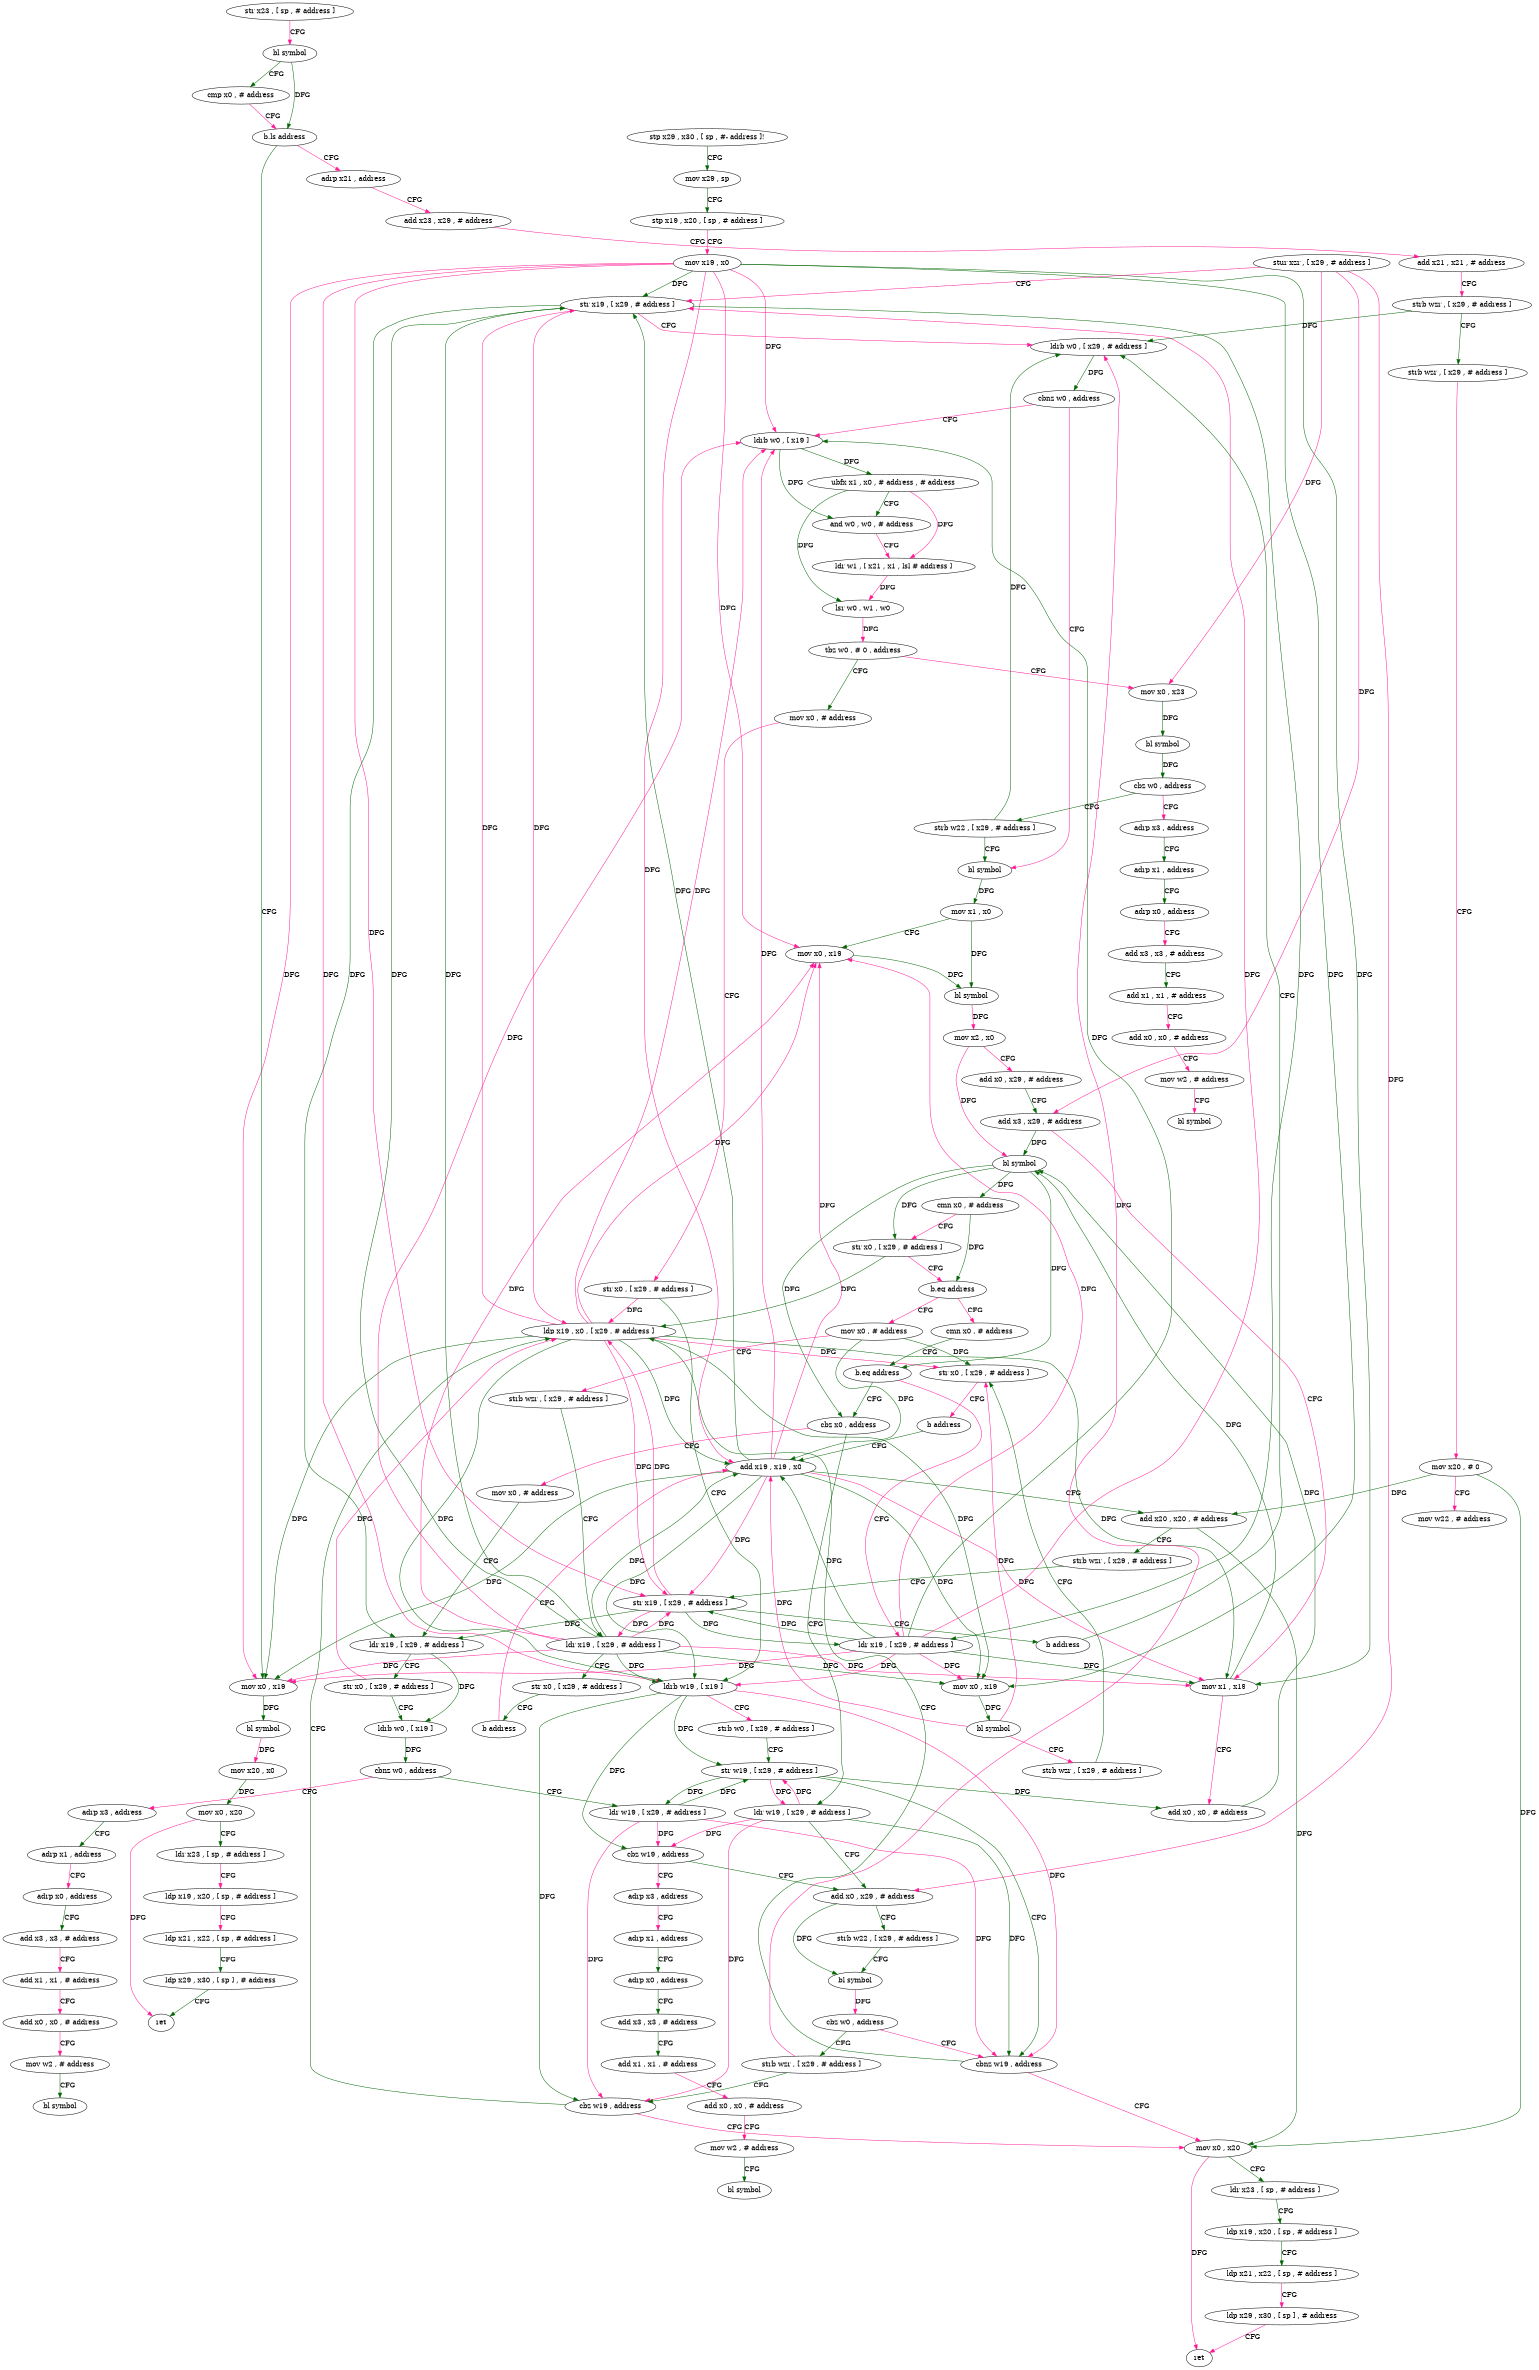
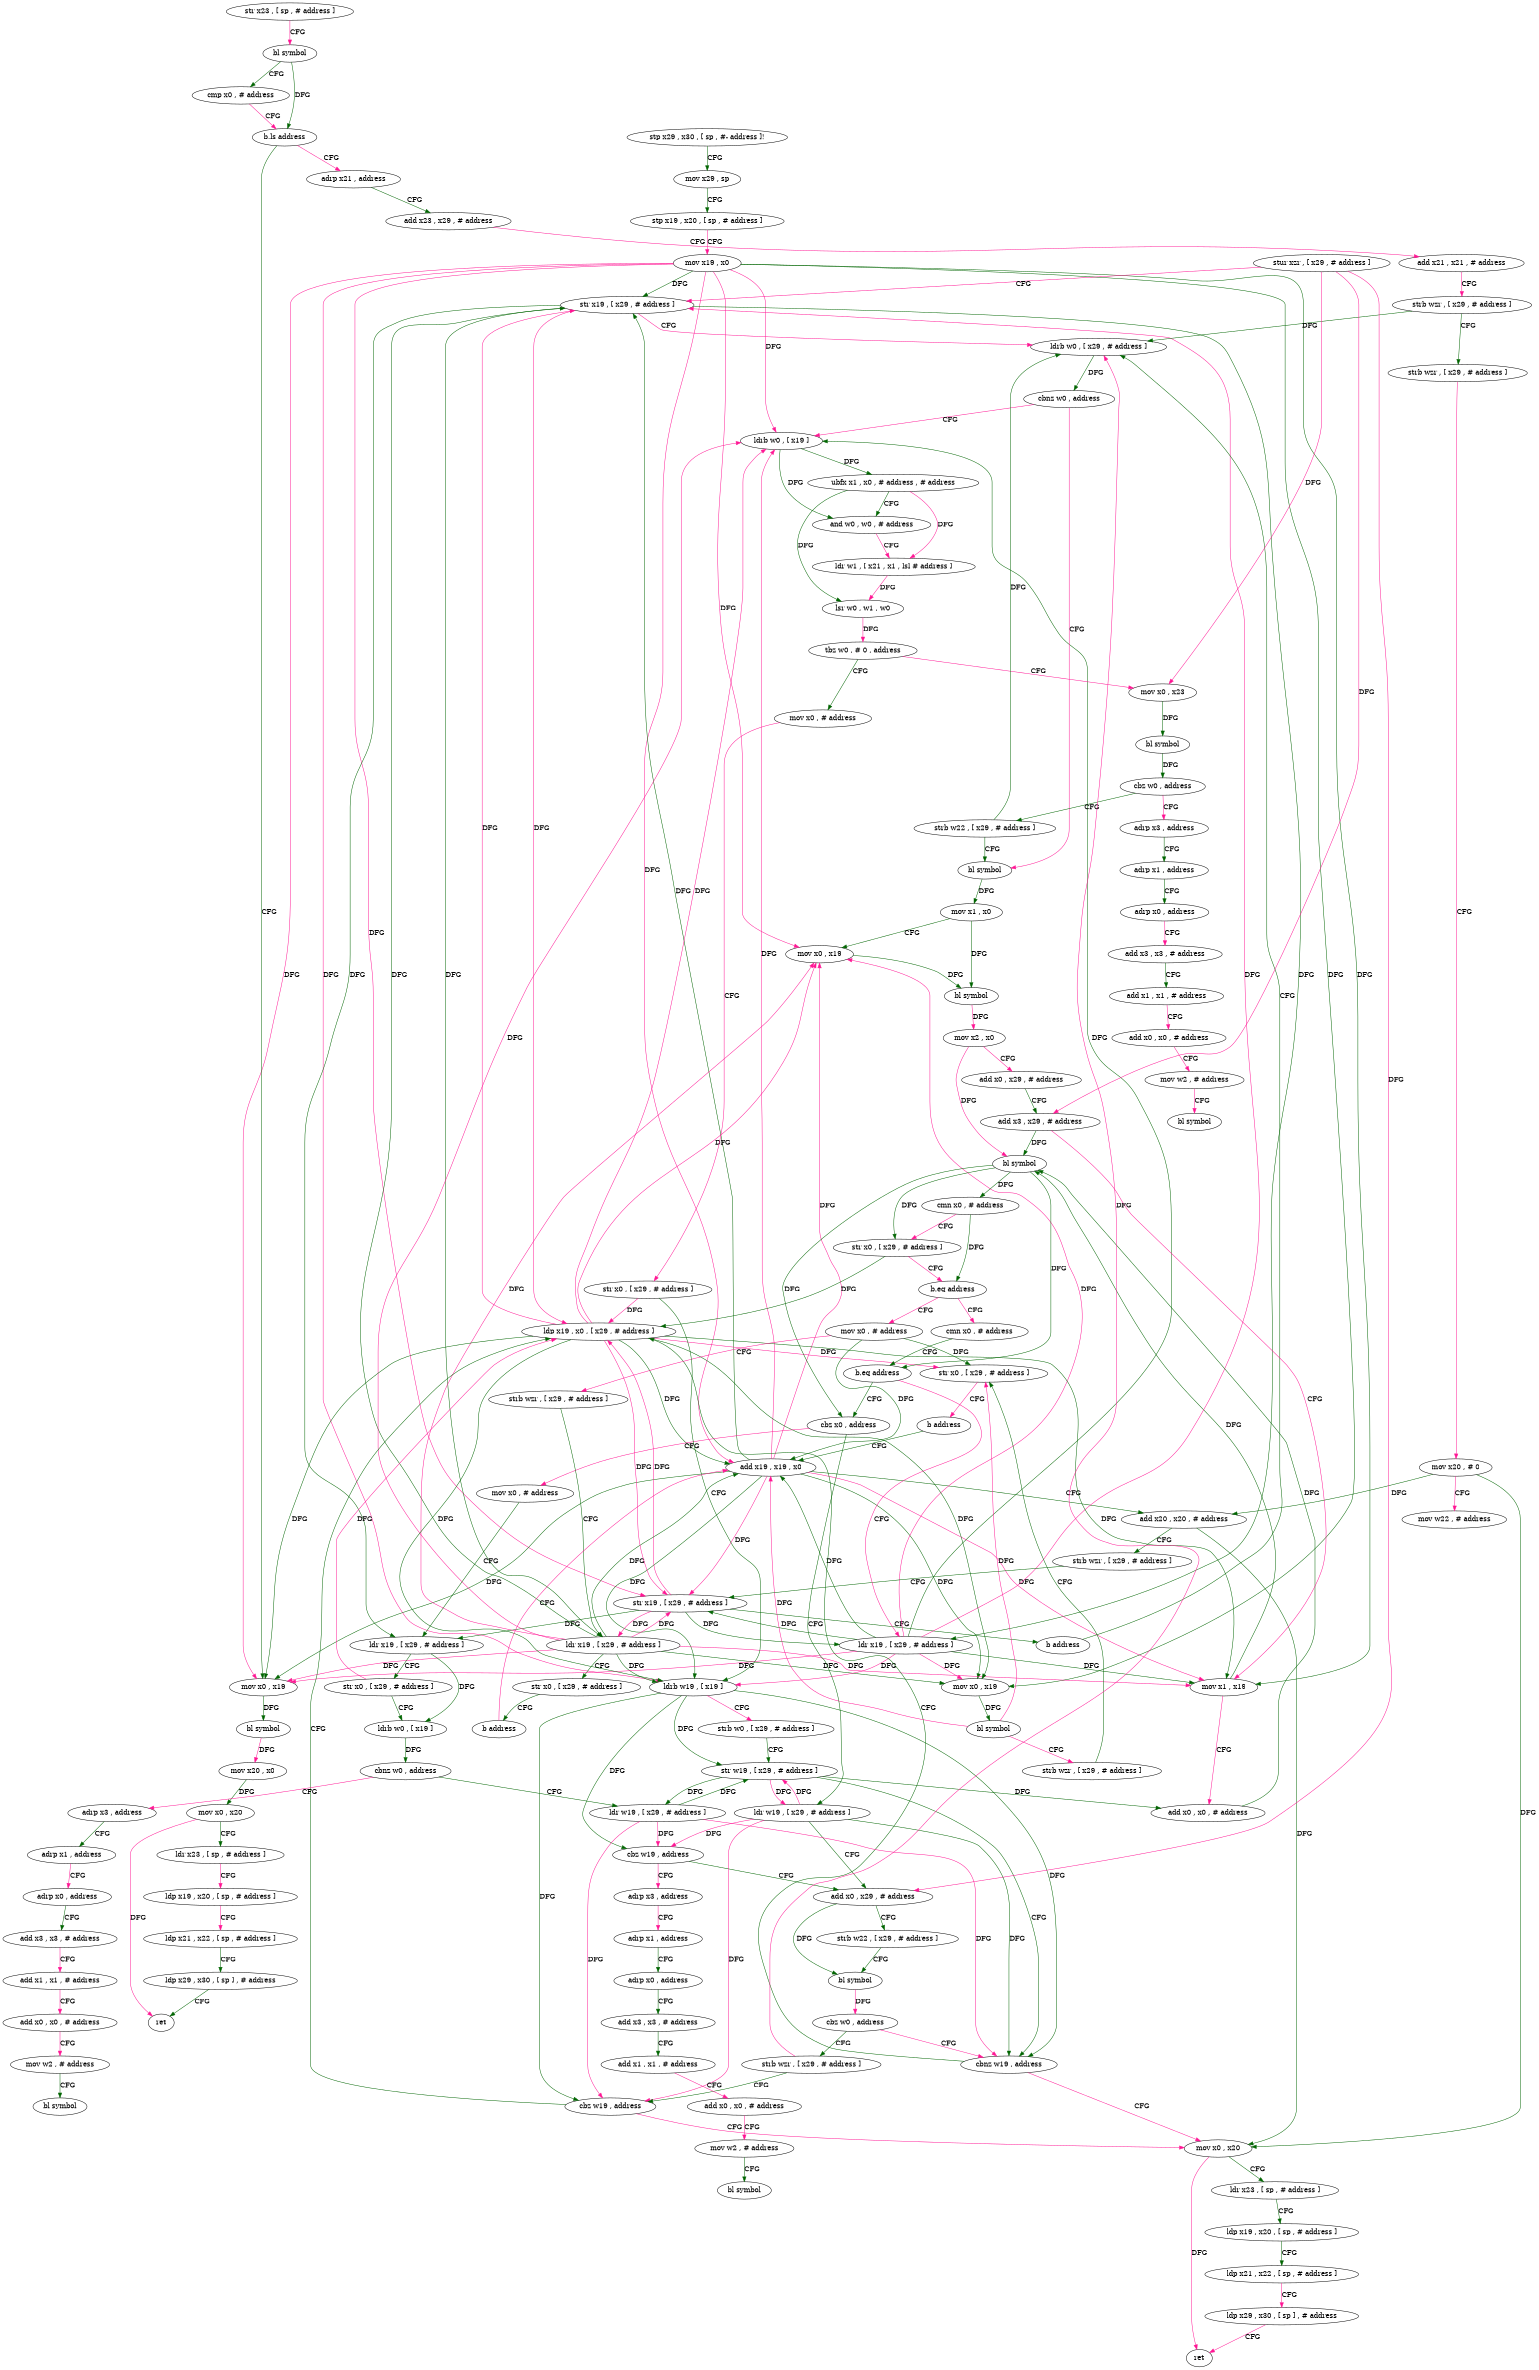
edge "adrp x21 , address" -> "add x23 , x29 , # address": color deeppink -> darkgreen
edge "ldrb w19 , [ x19 ]" -> "cbnz w19 , address": color deeppink -> darkgreen
